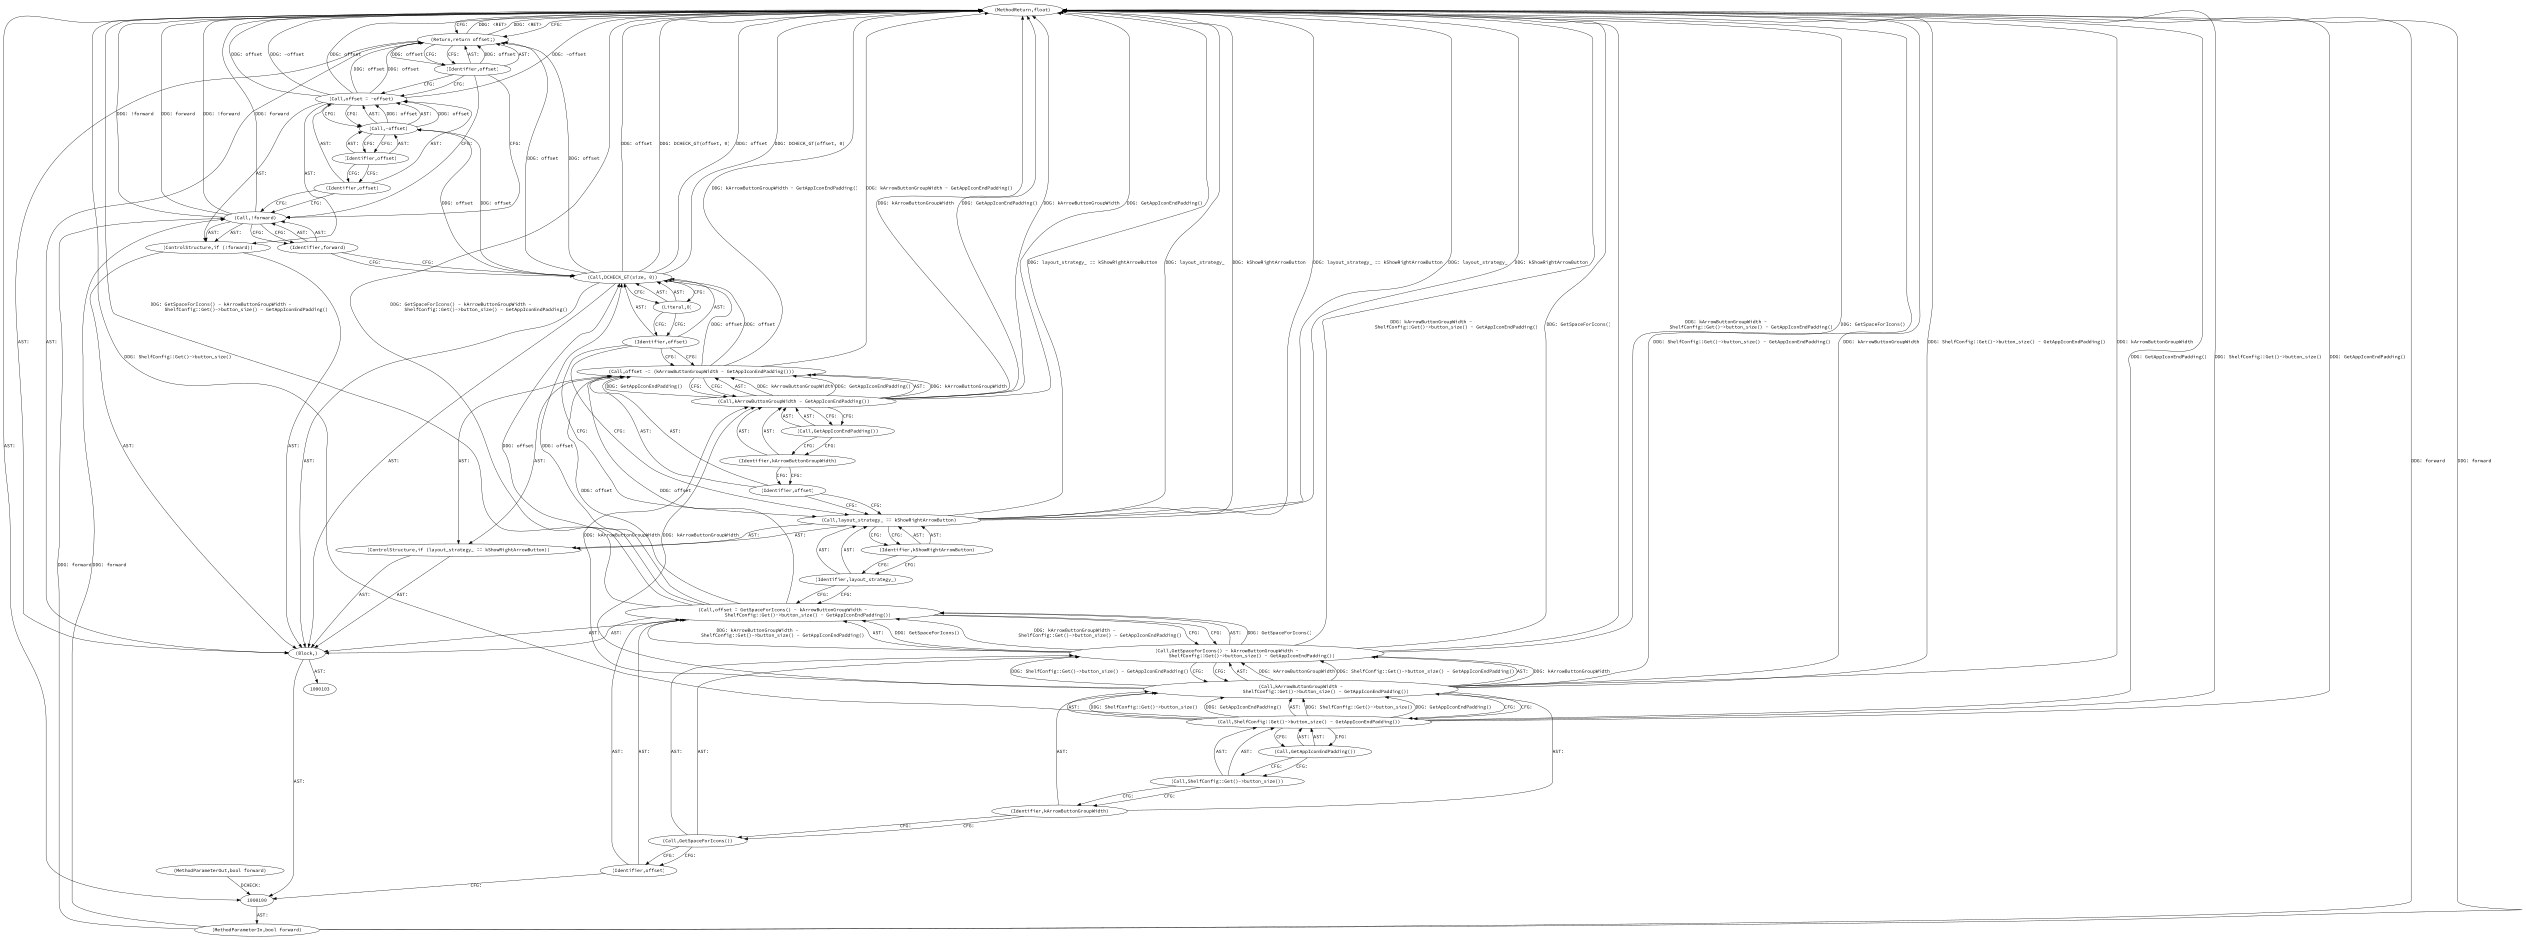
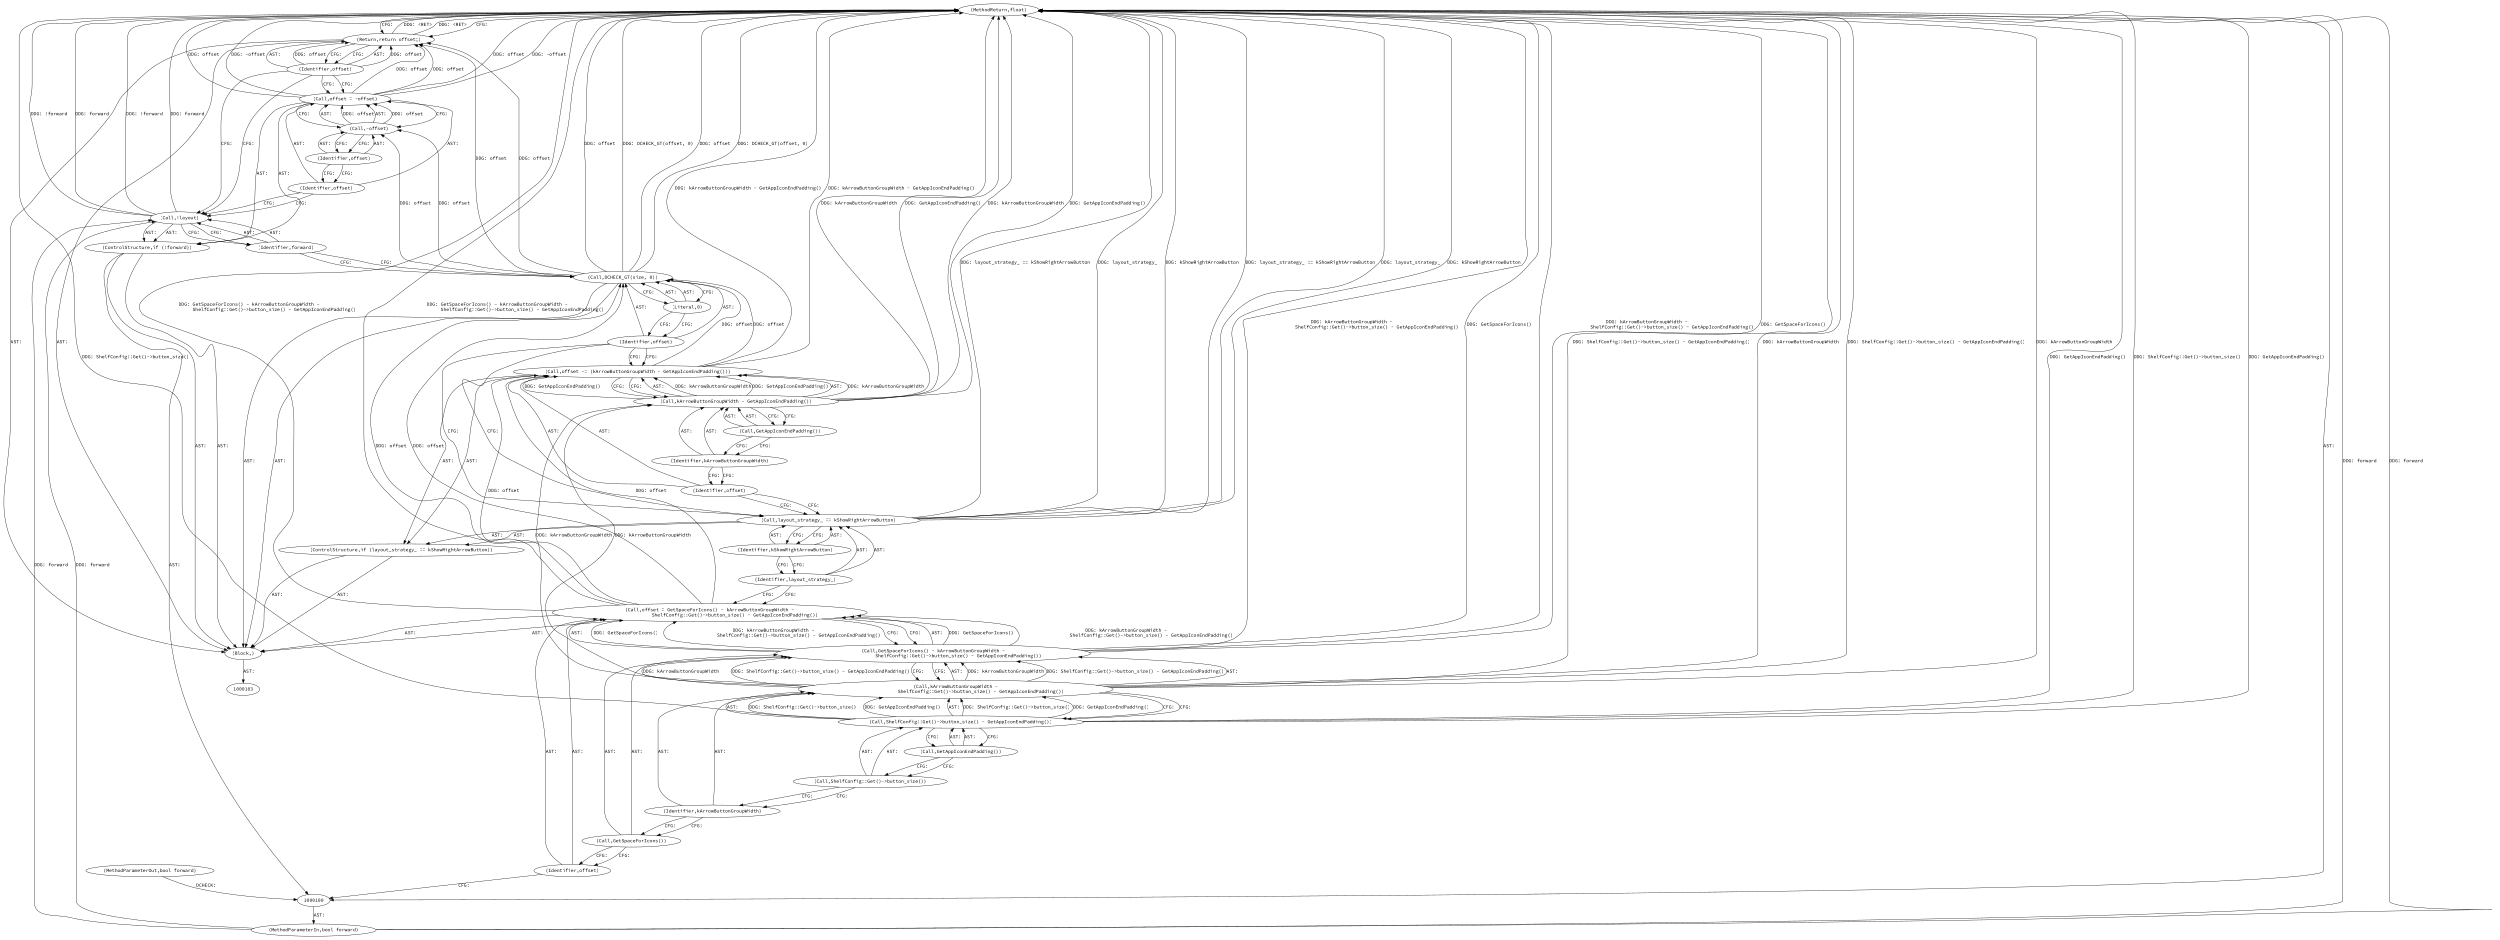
node "(Call,!forward)": label "(Call,!forward)" -> "(Call,!layout)"
edge "(Block,)" -> "1000100": now "(ControlStructure,if (!forward))" -> "1000100"
